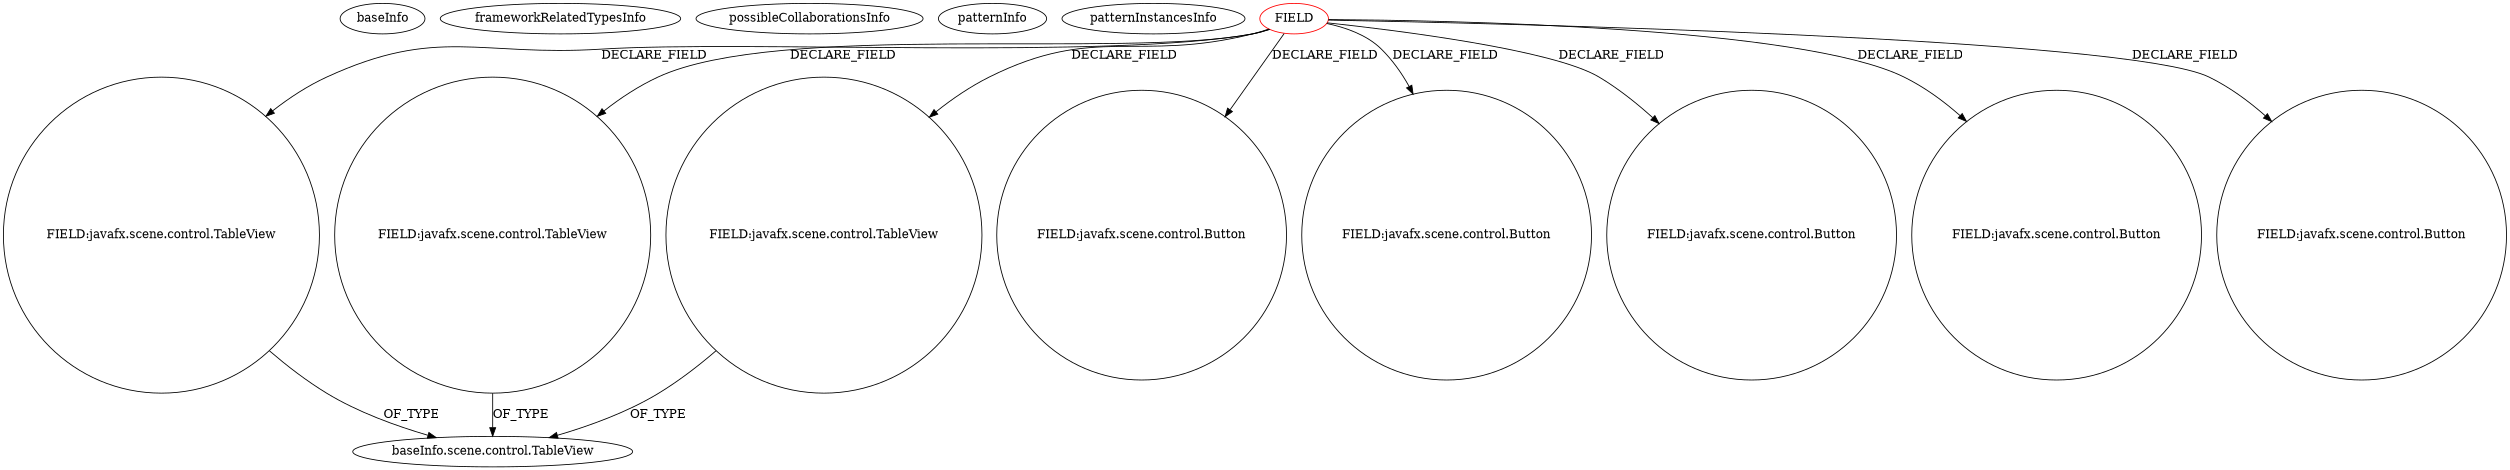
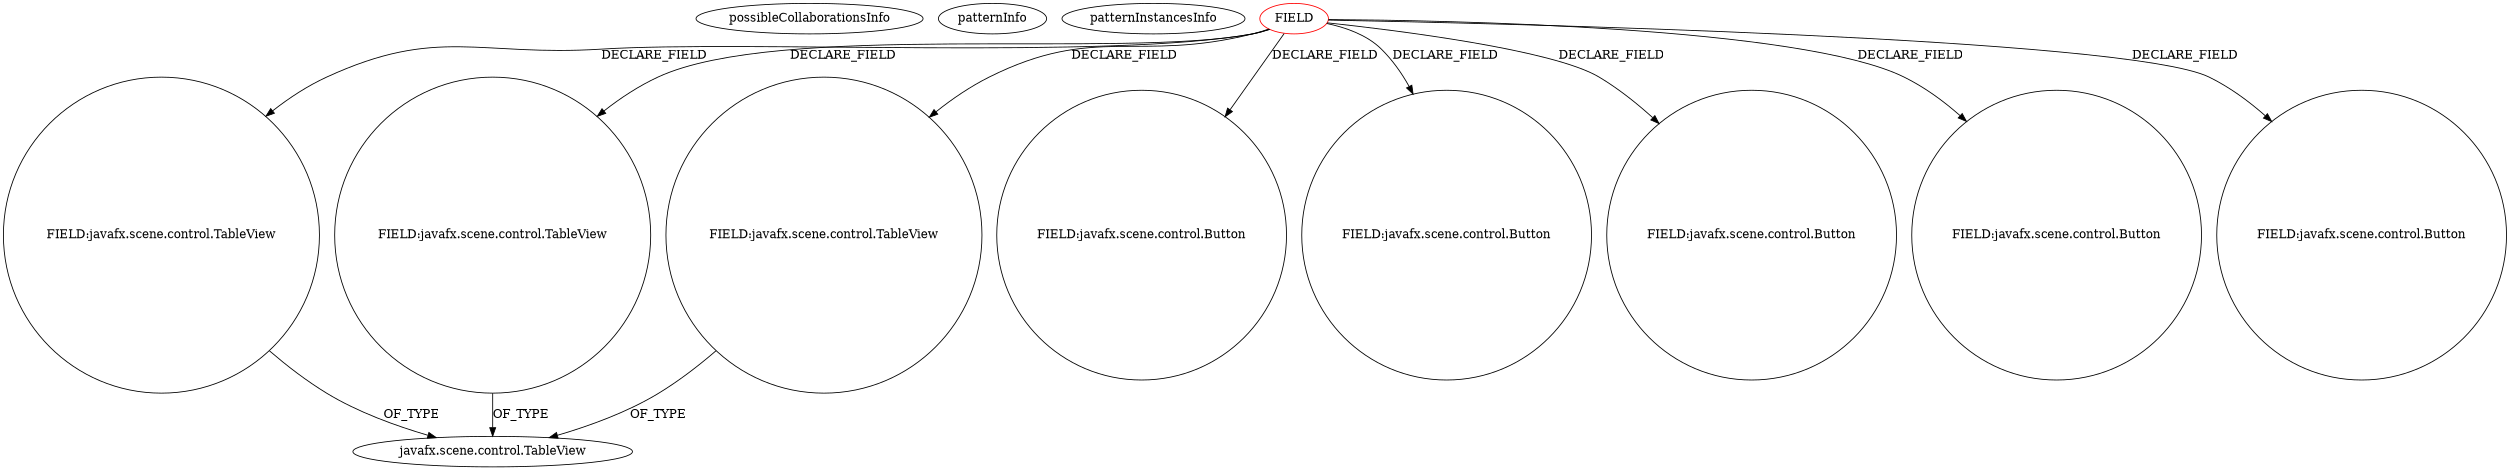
node "baseInfo": removed
node "frameworkRelatedTypesInfo": removed
node "baseInfo.scene.control.TableView": label "baseInfo.scene.control.TableView" -> "javafx.scene.control.TableView"
